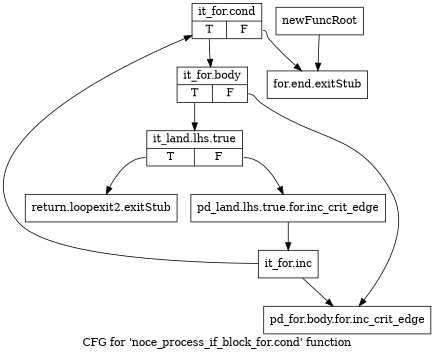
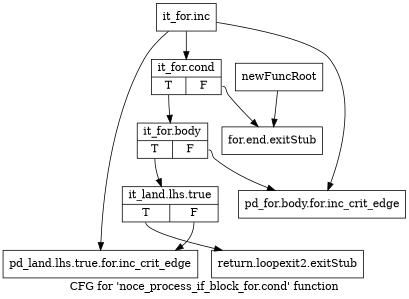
edge "pd_land.lhs.true.for.inc_crit_edge" -> "it_for.inc": reversed
